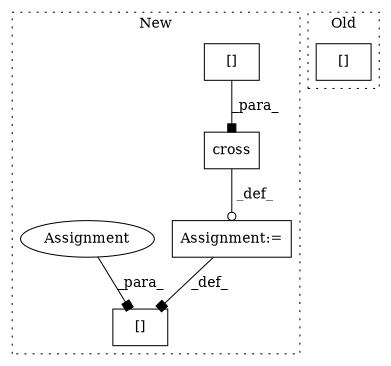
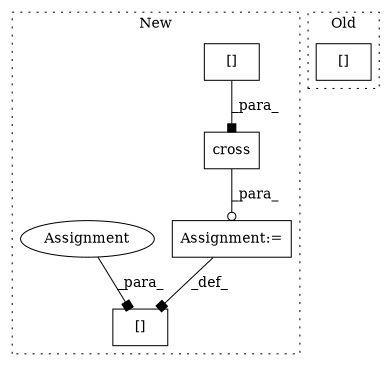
edge "cross" -> "Assignment:=": label "_def_" -> "_para_"
